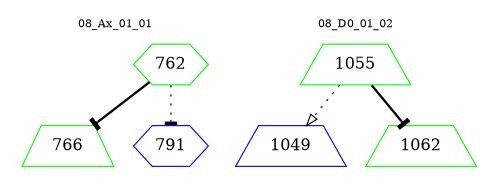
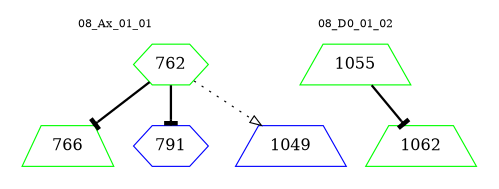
edge "1055" -> "1049": now "762" -> "1049"
edge "762" -> "791": style dotted -> bold
